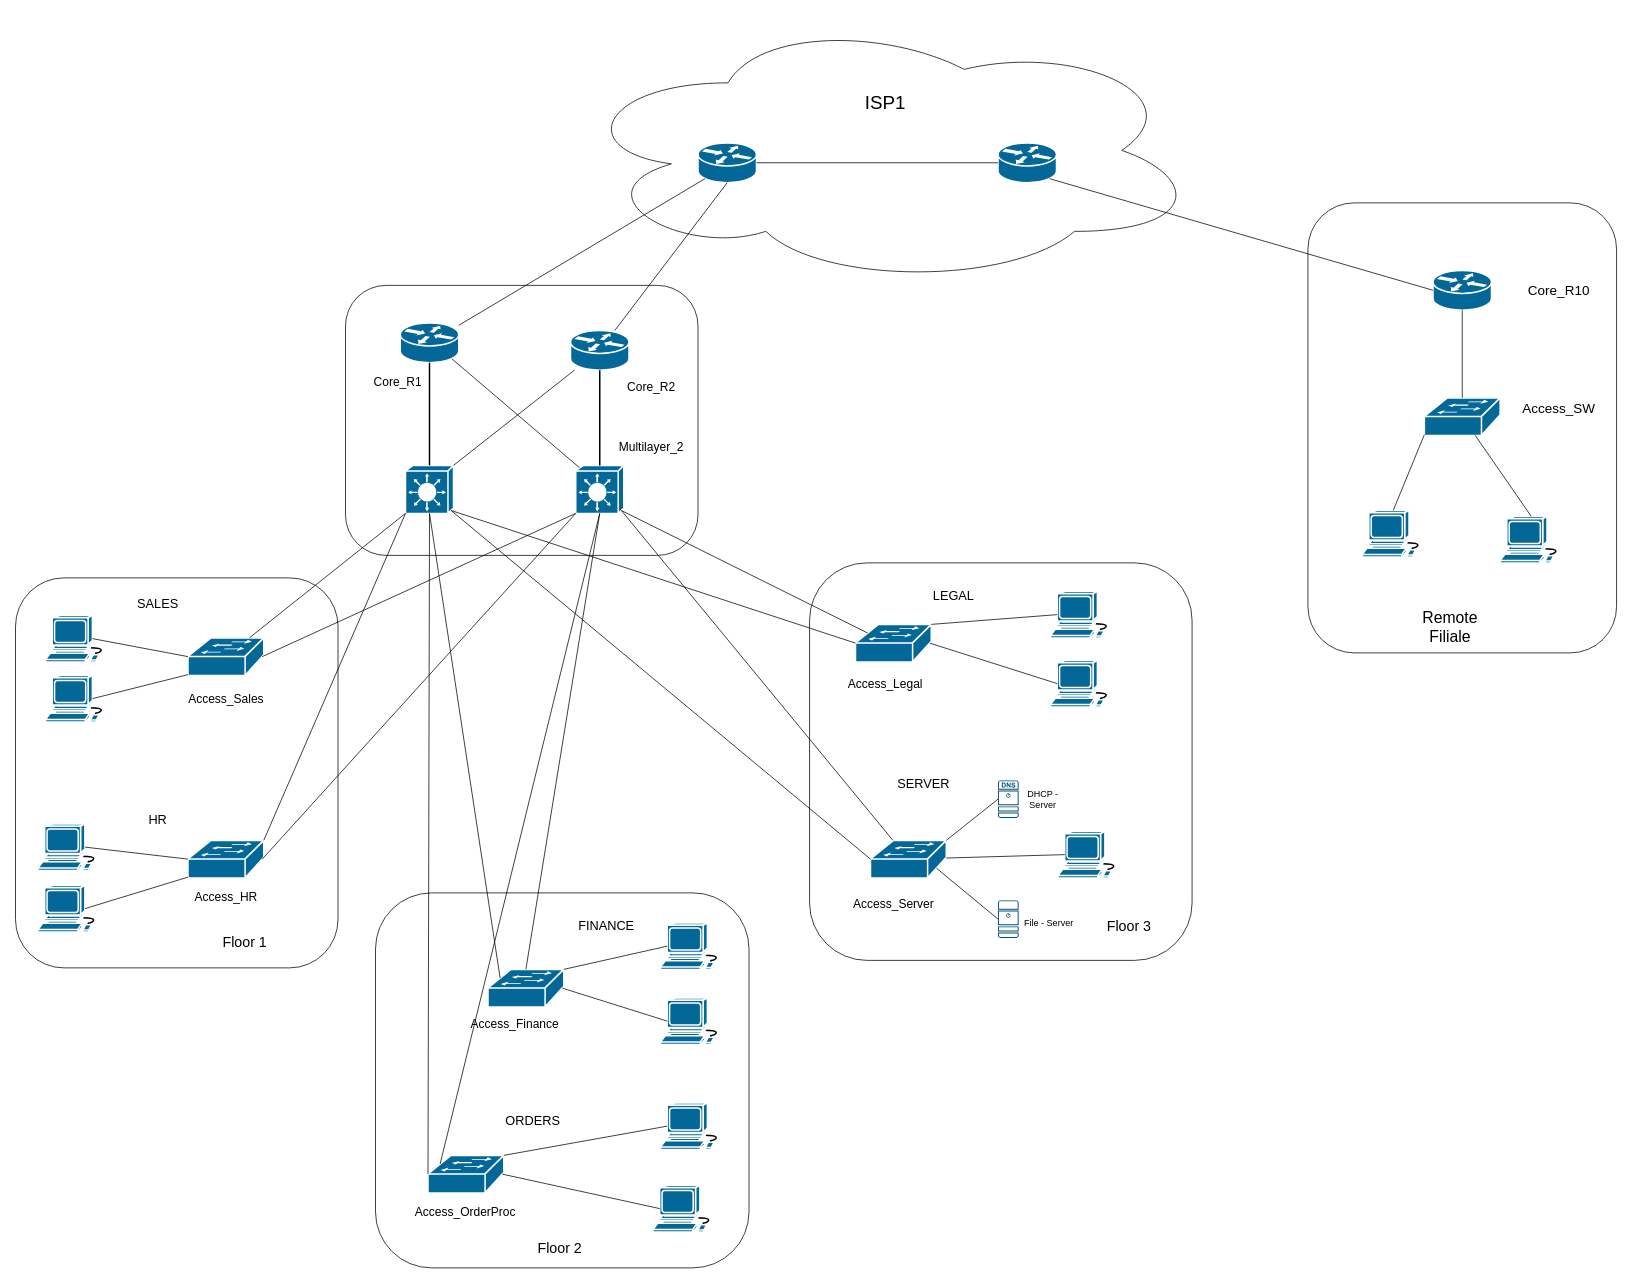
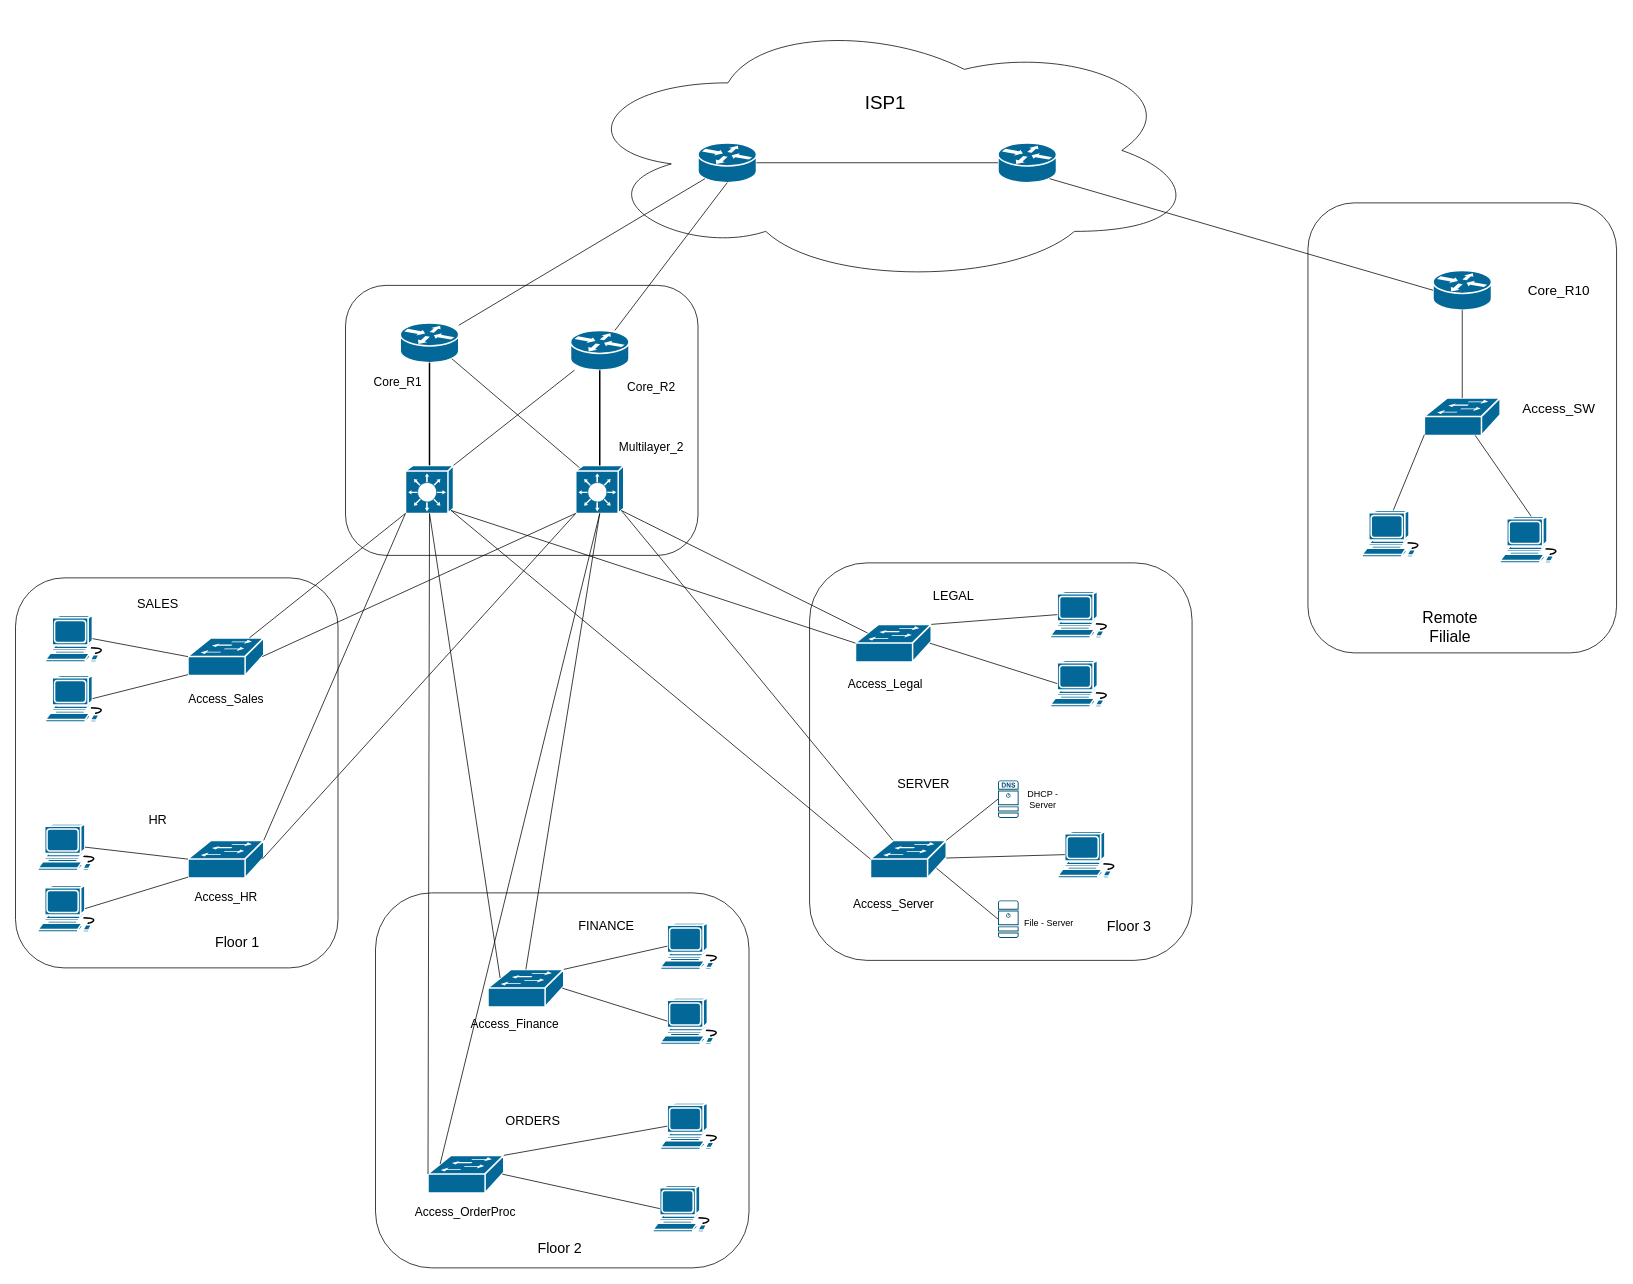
node "Floor 1": moved (245, 943) -> (237, 943)
